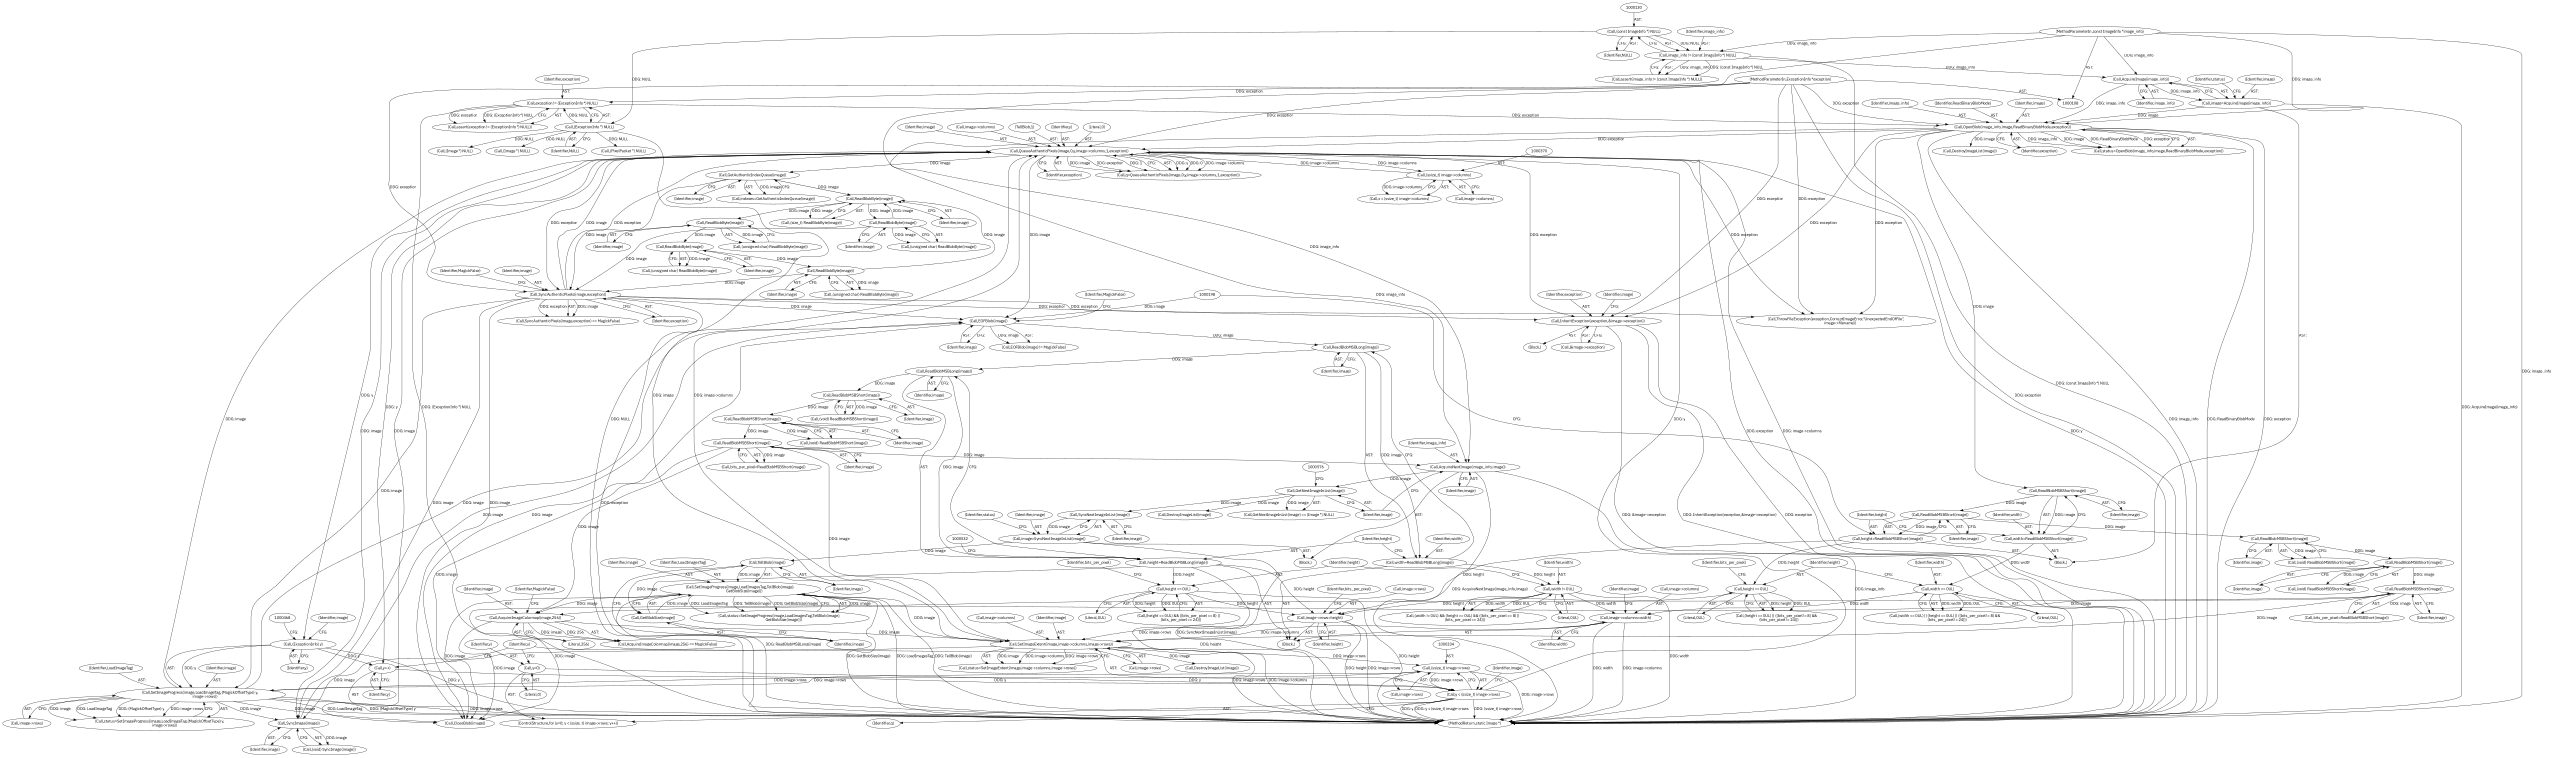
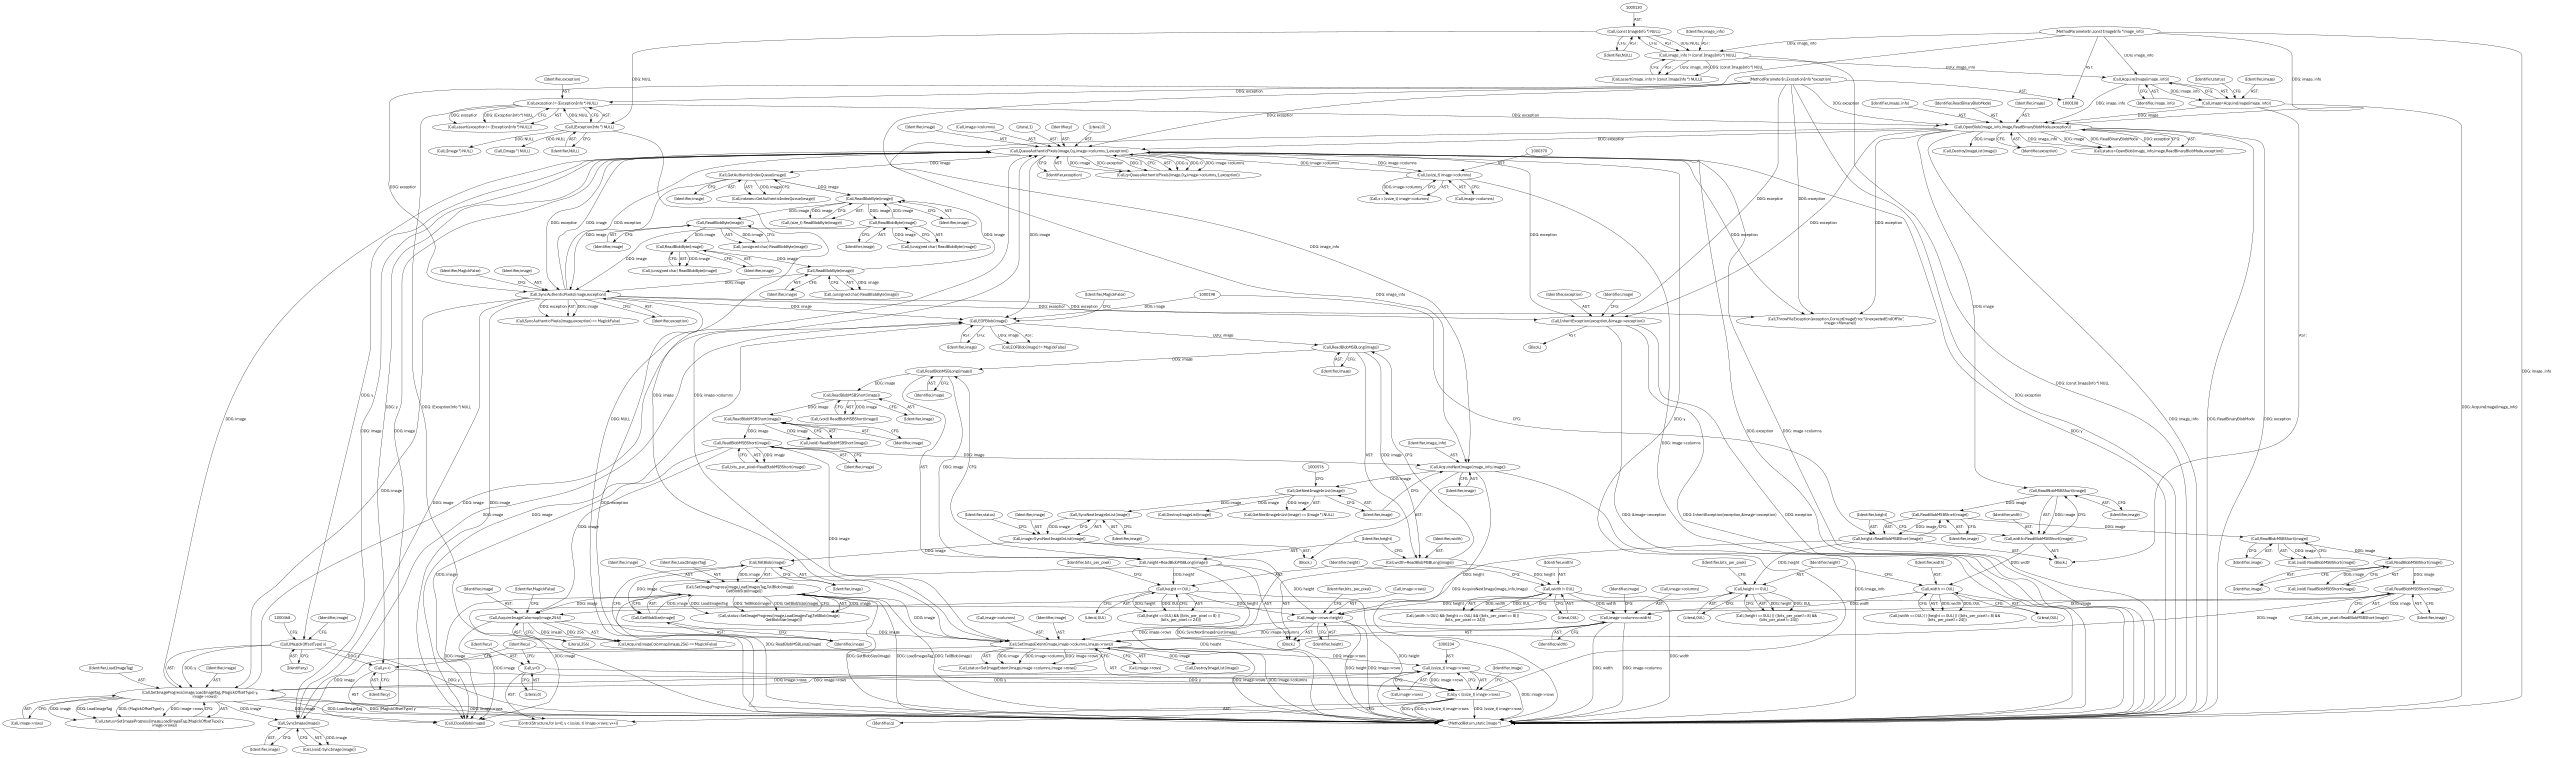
node "(TellBlob,1)": label "(TellBlob,1)" -> "(Literal,1)"
node "(Call,(PixelPacket *) NULL)": removed
node "(Call,&image->exception)": removed
node "1000532": removed
edge "(Call,(ssize_t) image->columns)" -> "(MethodReturn,static Image *)": added, label "DDG: image->columns"
node "(Call,(ExceptionInfo) y)": label "(Call,(ExceptionInfo) y)" -> "(Call,(MagickOffsetType) y)"
